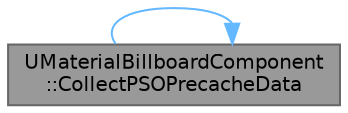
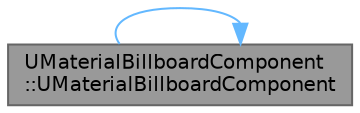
node "UMaterialBillboardComponent ::CollectPSOPrecacheData": label "UMaterialBillboardComponent ::CollectPSOPrecacheData" -> "UMaterialBillboardComponent ::UMaterialBillboardComponent"
